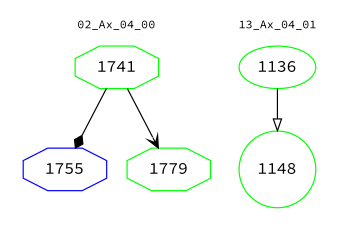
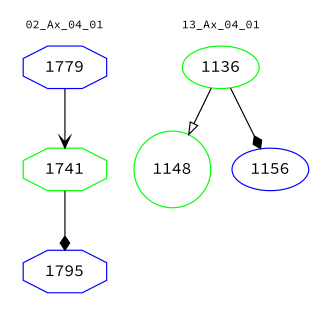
cluster "02_Ax_04_00": label "02_Ax_04_00" -> "02_Ax_04_01"
edge "1741" -> "1779": reversed
node "1755": label "1755" -> "1795"
node "1779": color green -> blue
node "1156": added
